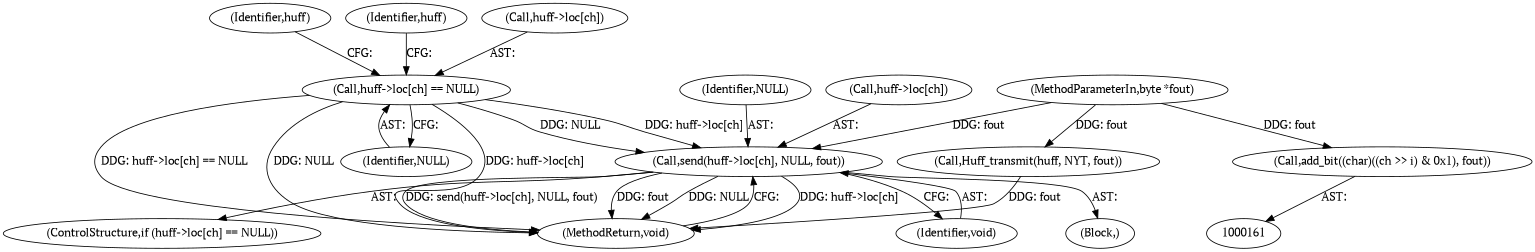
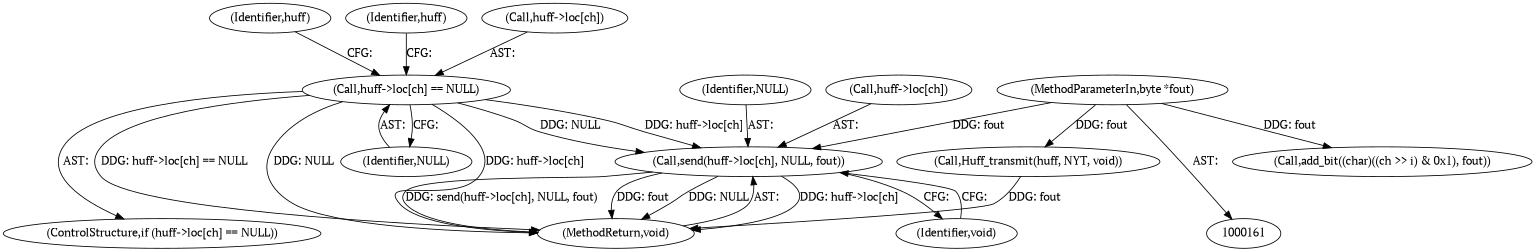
node "(Call,Huff_transmit(huff, NYT, fout))": label "(Call,Huff_transmit(huff, NYT, fout))" -> "(Call,Huff_transmit(huff, NYT, void))"
edge "(Call,send(huff->loc[ch], NULL, fout))" -> "(ControlStructure,if (huff->loc[ch] == NULL))": now "(Call,huff->loc[ch] == NULL)" -> "(ControlStructure,if (huff->loc[ch] == NULL))"
edge "(Call,add_bit((char)((ch >> i) & 0x1), fout))" -> "1000161": now "(MethodParameterIn,byte *fout)" -> "1000161"
edge "(MethodReturn,void)" -> "(Call,send(huff->loc[ch], NULL, fout))": label "CFG: " -> "AST: "
edge "(Identifier,void)" -> "(Call,send(huff->loc[ch], NULL, fout))": label "AST: " -> "CFG: "
node "(Block,)": removed
